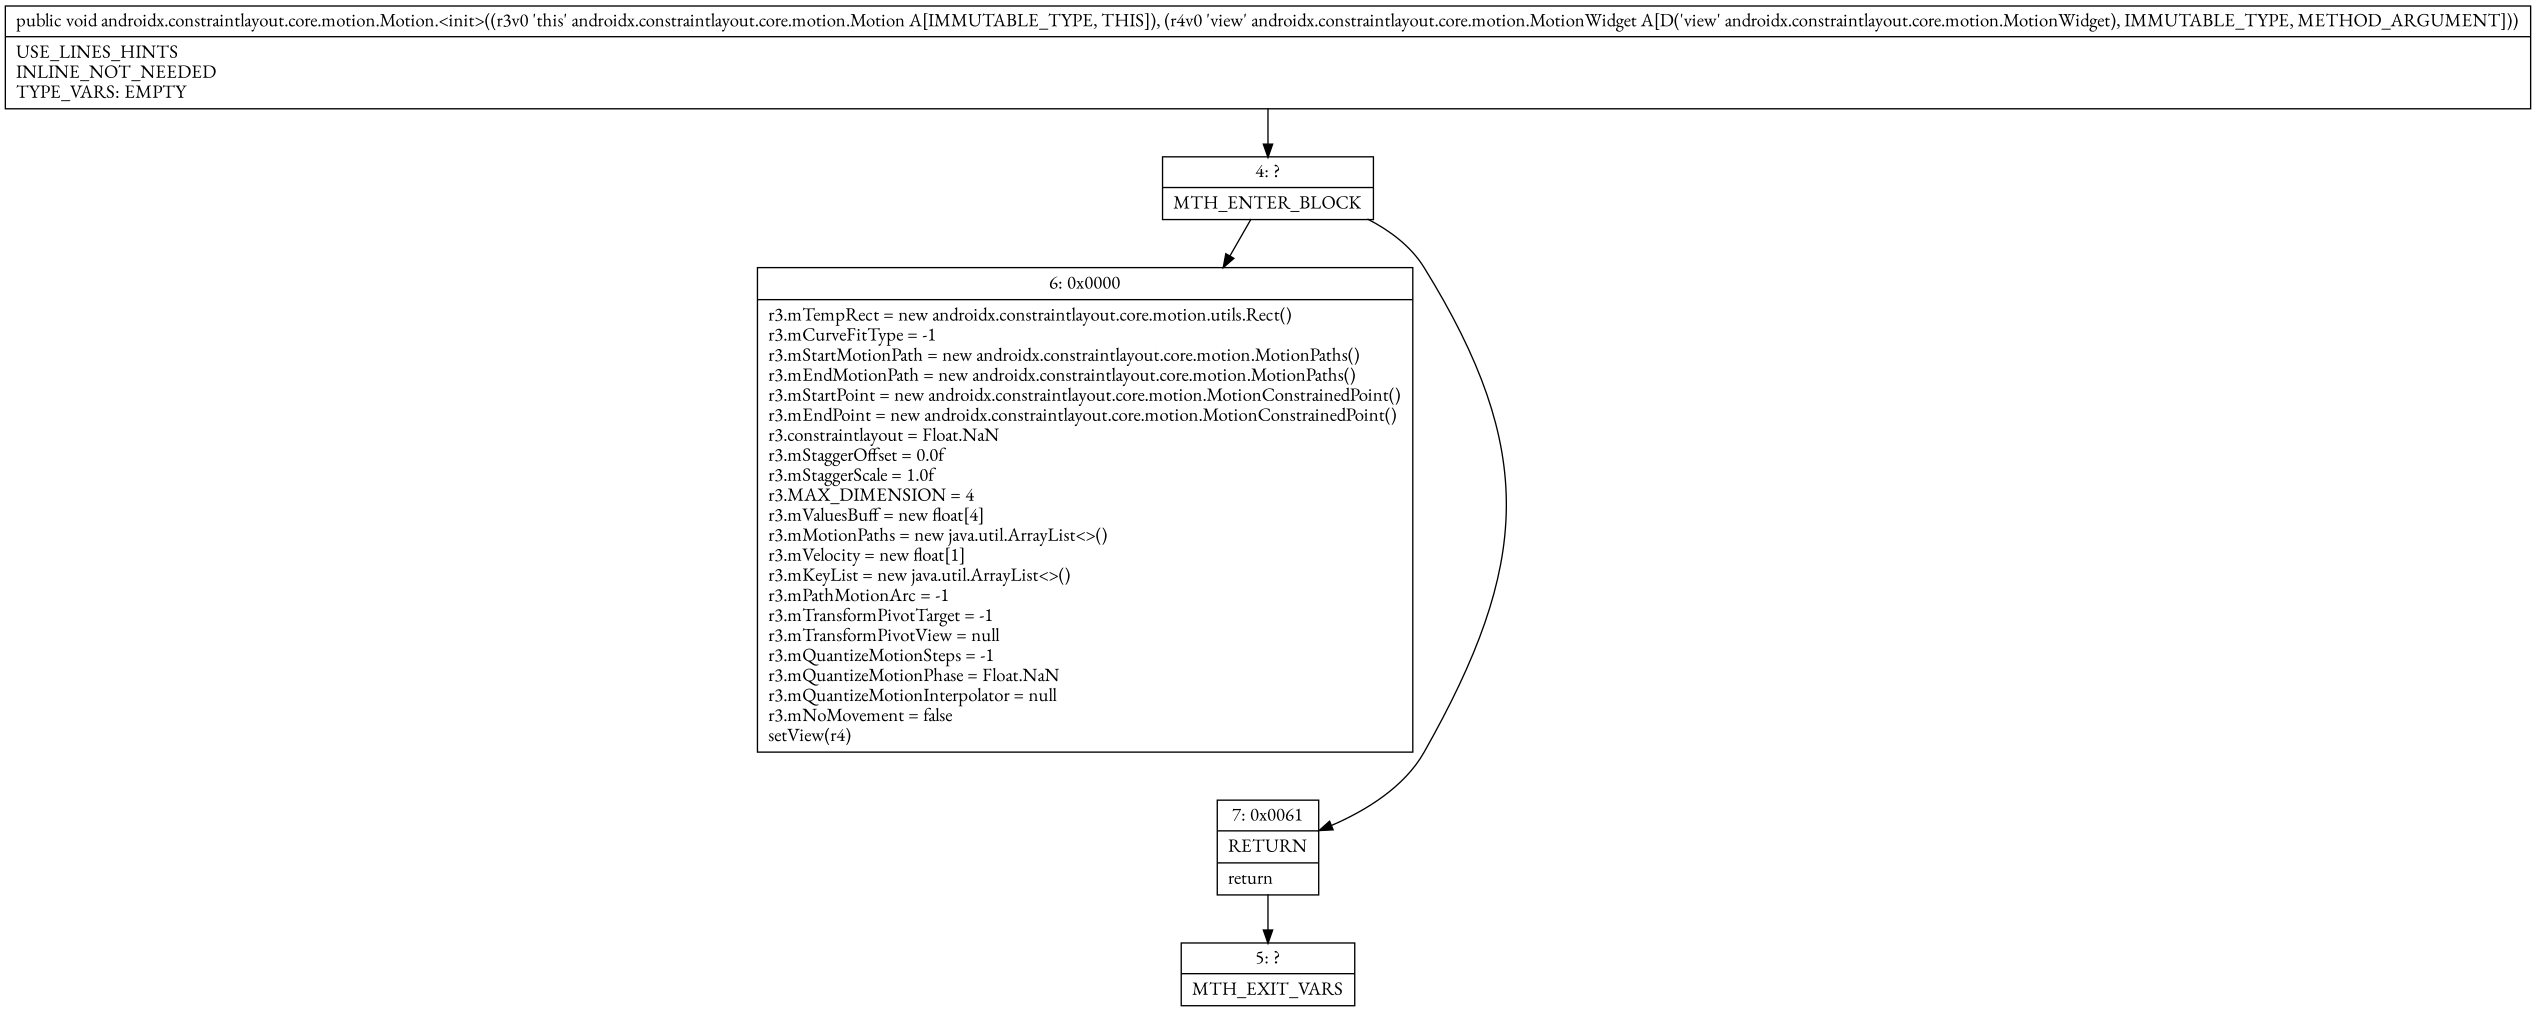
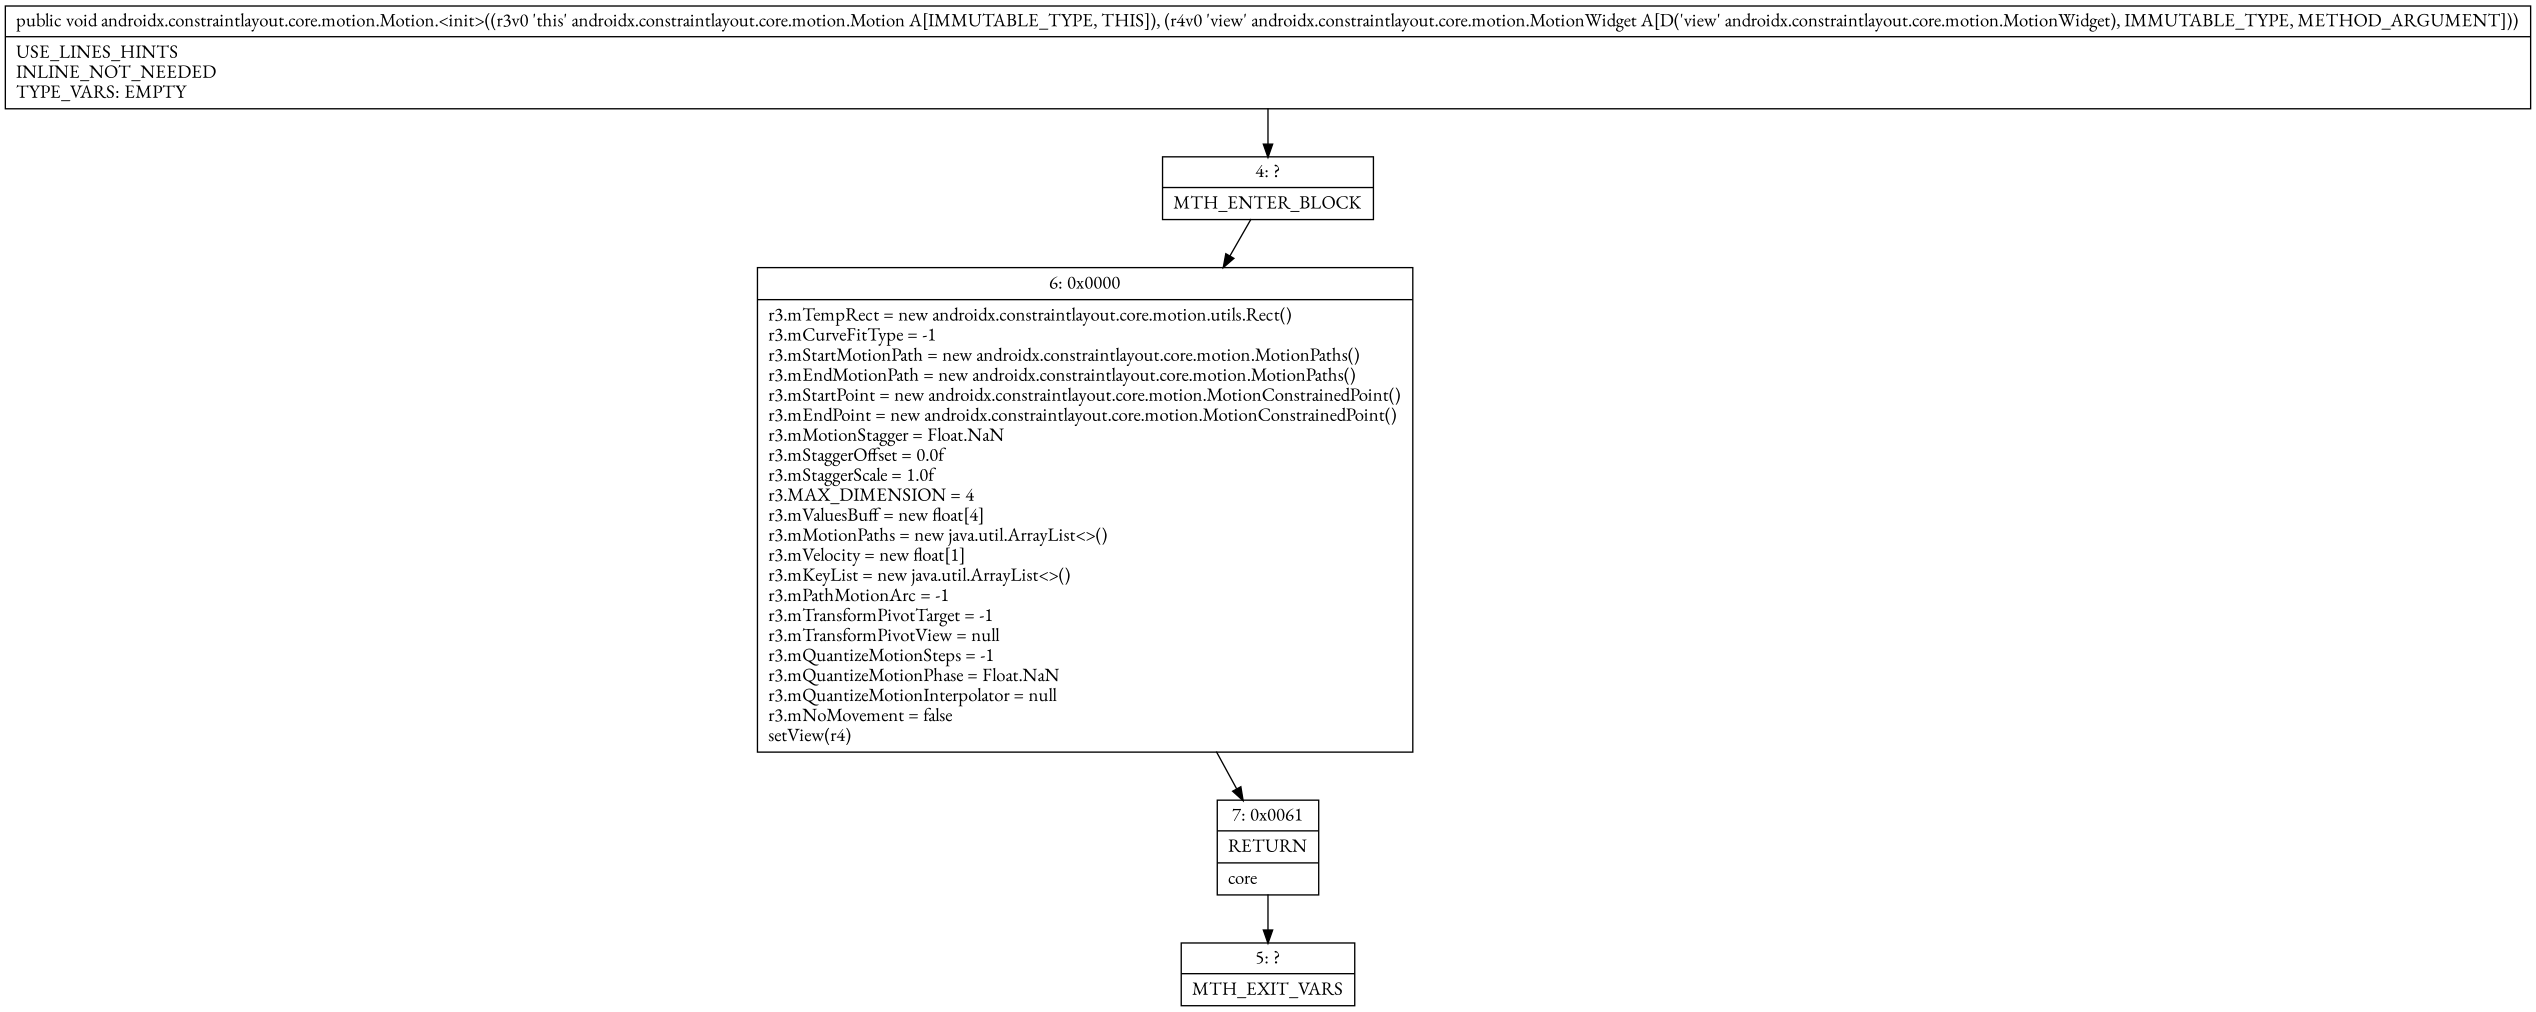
node "6: 0x0000": text "r3.constraintlayout = Float.NaN" -> "r3.mMotionStagger = Float.NaN"
edge "4: ?" -> "7: 0x0061": now "6: 0x0000" -> "7: 0x0061"
node "7: 0x0061": text "return" -> "core"
